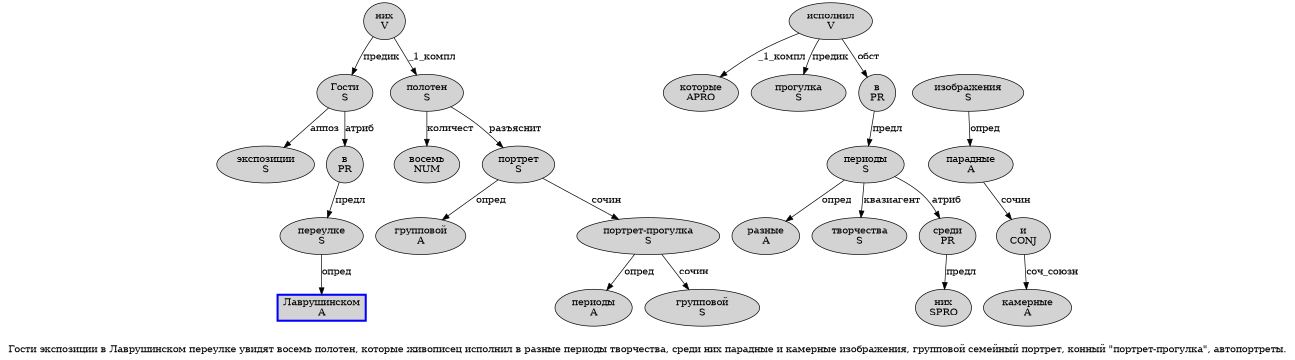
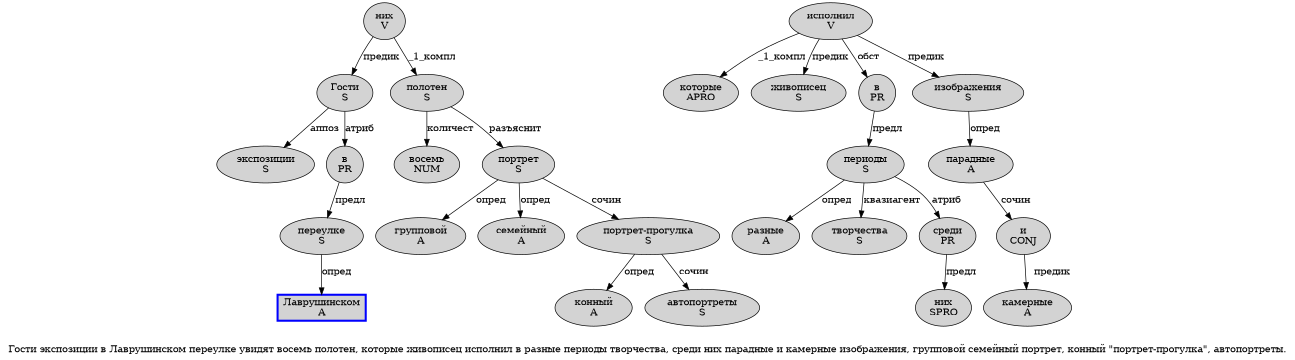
edge "исполнил V" -> "изображения S": added, label "предик"
node "прогулка S": label "прогулка S" -> "живописец S"
node "семейный A": added
edge "и CONJ" -> "камерные A": label "соч_союзн" -> "предик"
node "периоды A": label "периоды A" -> "конный A"
node "групповой S": label "групповой S" -> "автопортреты S"
